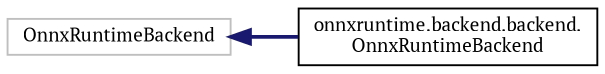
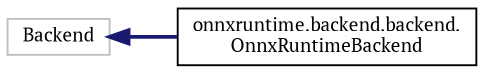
node "OnnxRuntimeBackend": label "OnnxRuntimeBackend" -> "Backend"
